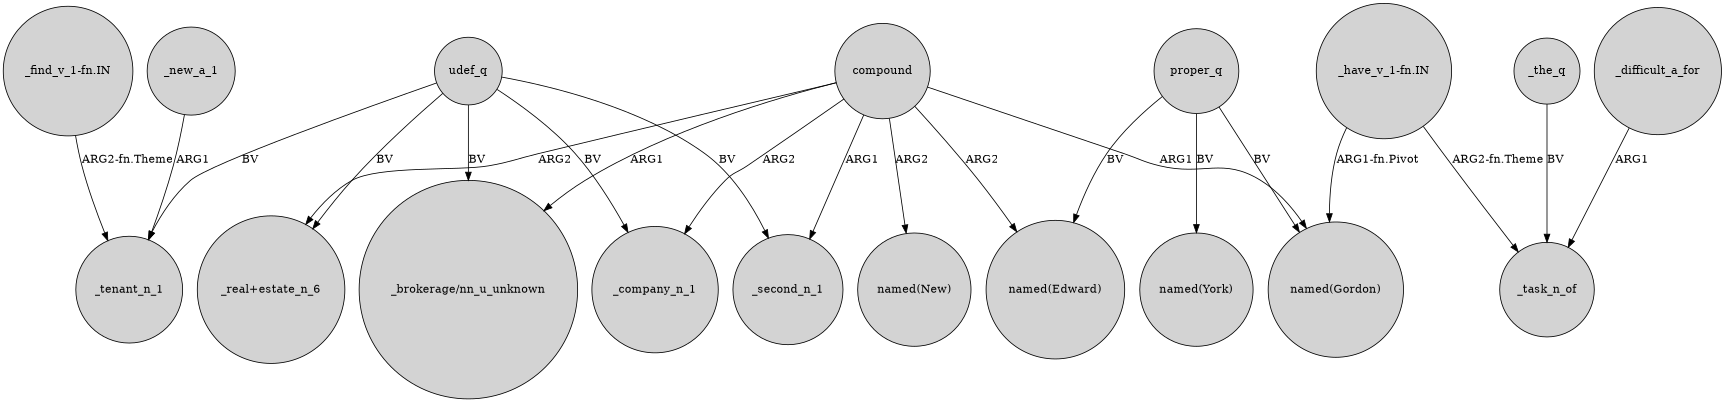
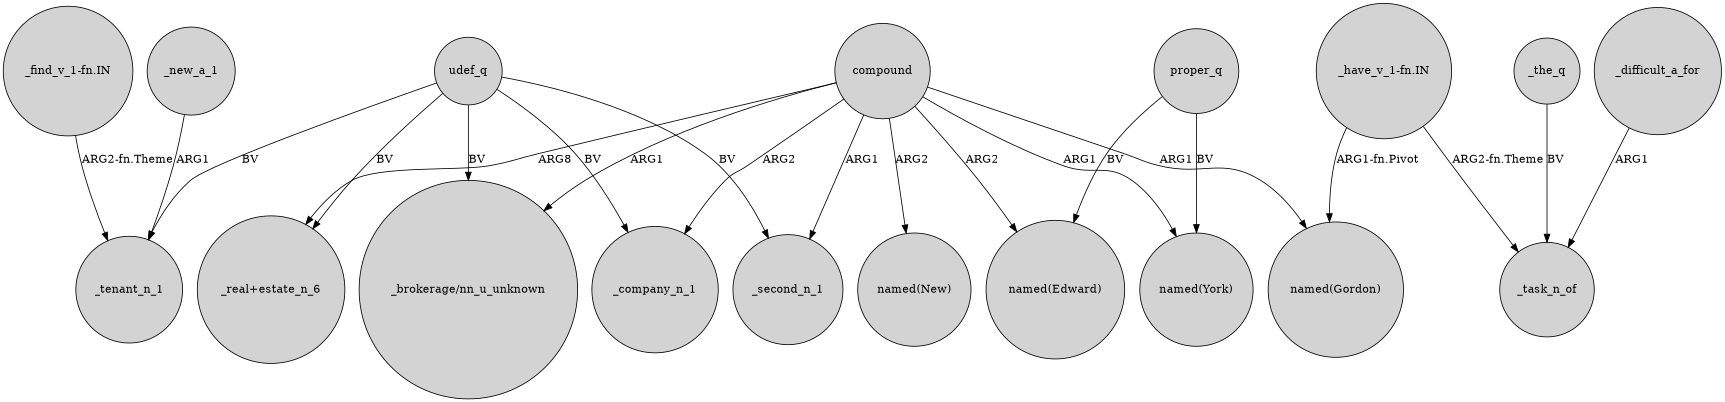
edge "compound" -> "_real+estate_n_6": label "ARG2" -> "ARG8"
edge "compound" -> "named(York)": added, label "ARG1"
edge "proper_q" -> "named(Gordon)": removed, label "BV"
